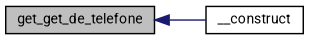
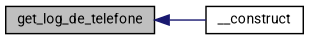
node "get_get_de_telefone": label "get_get_de_telefone" -> "get_log_de_telefone"
